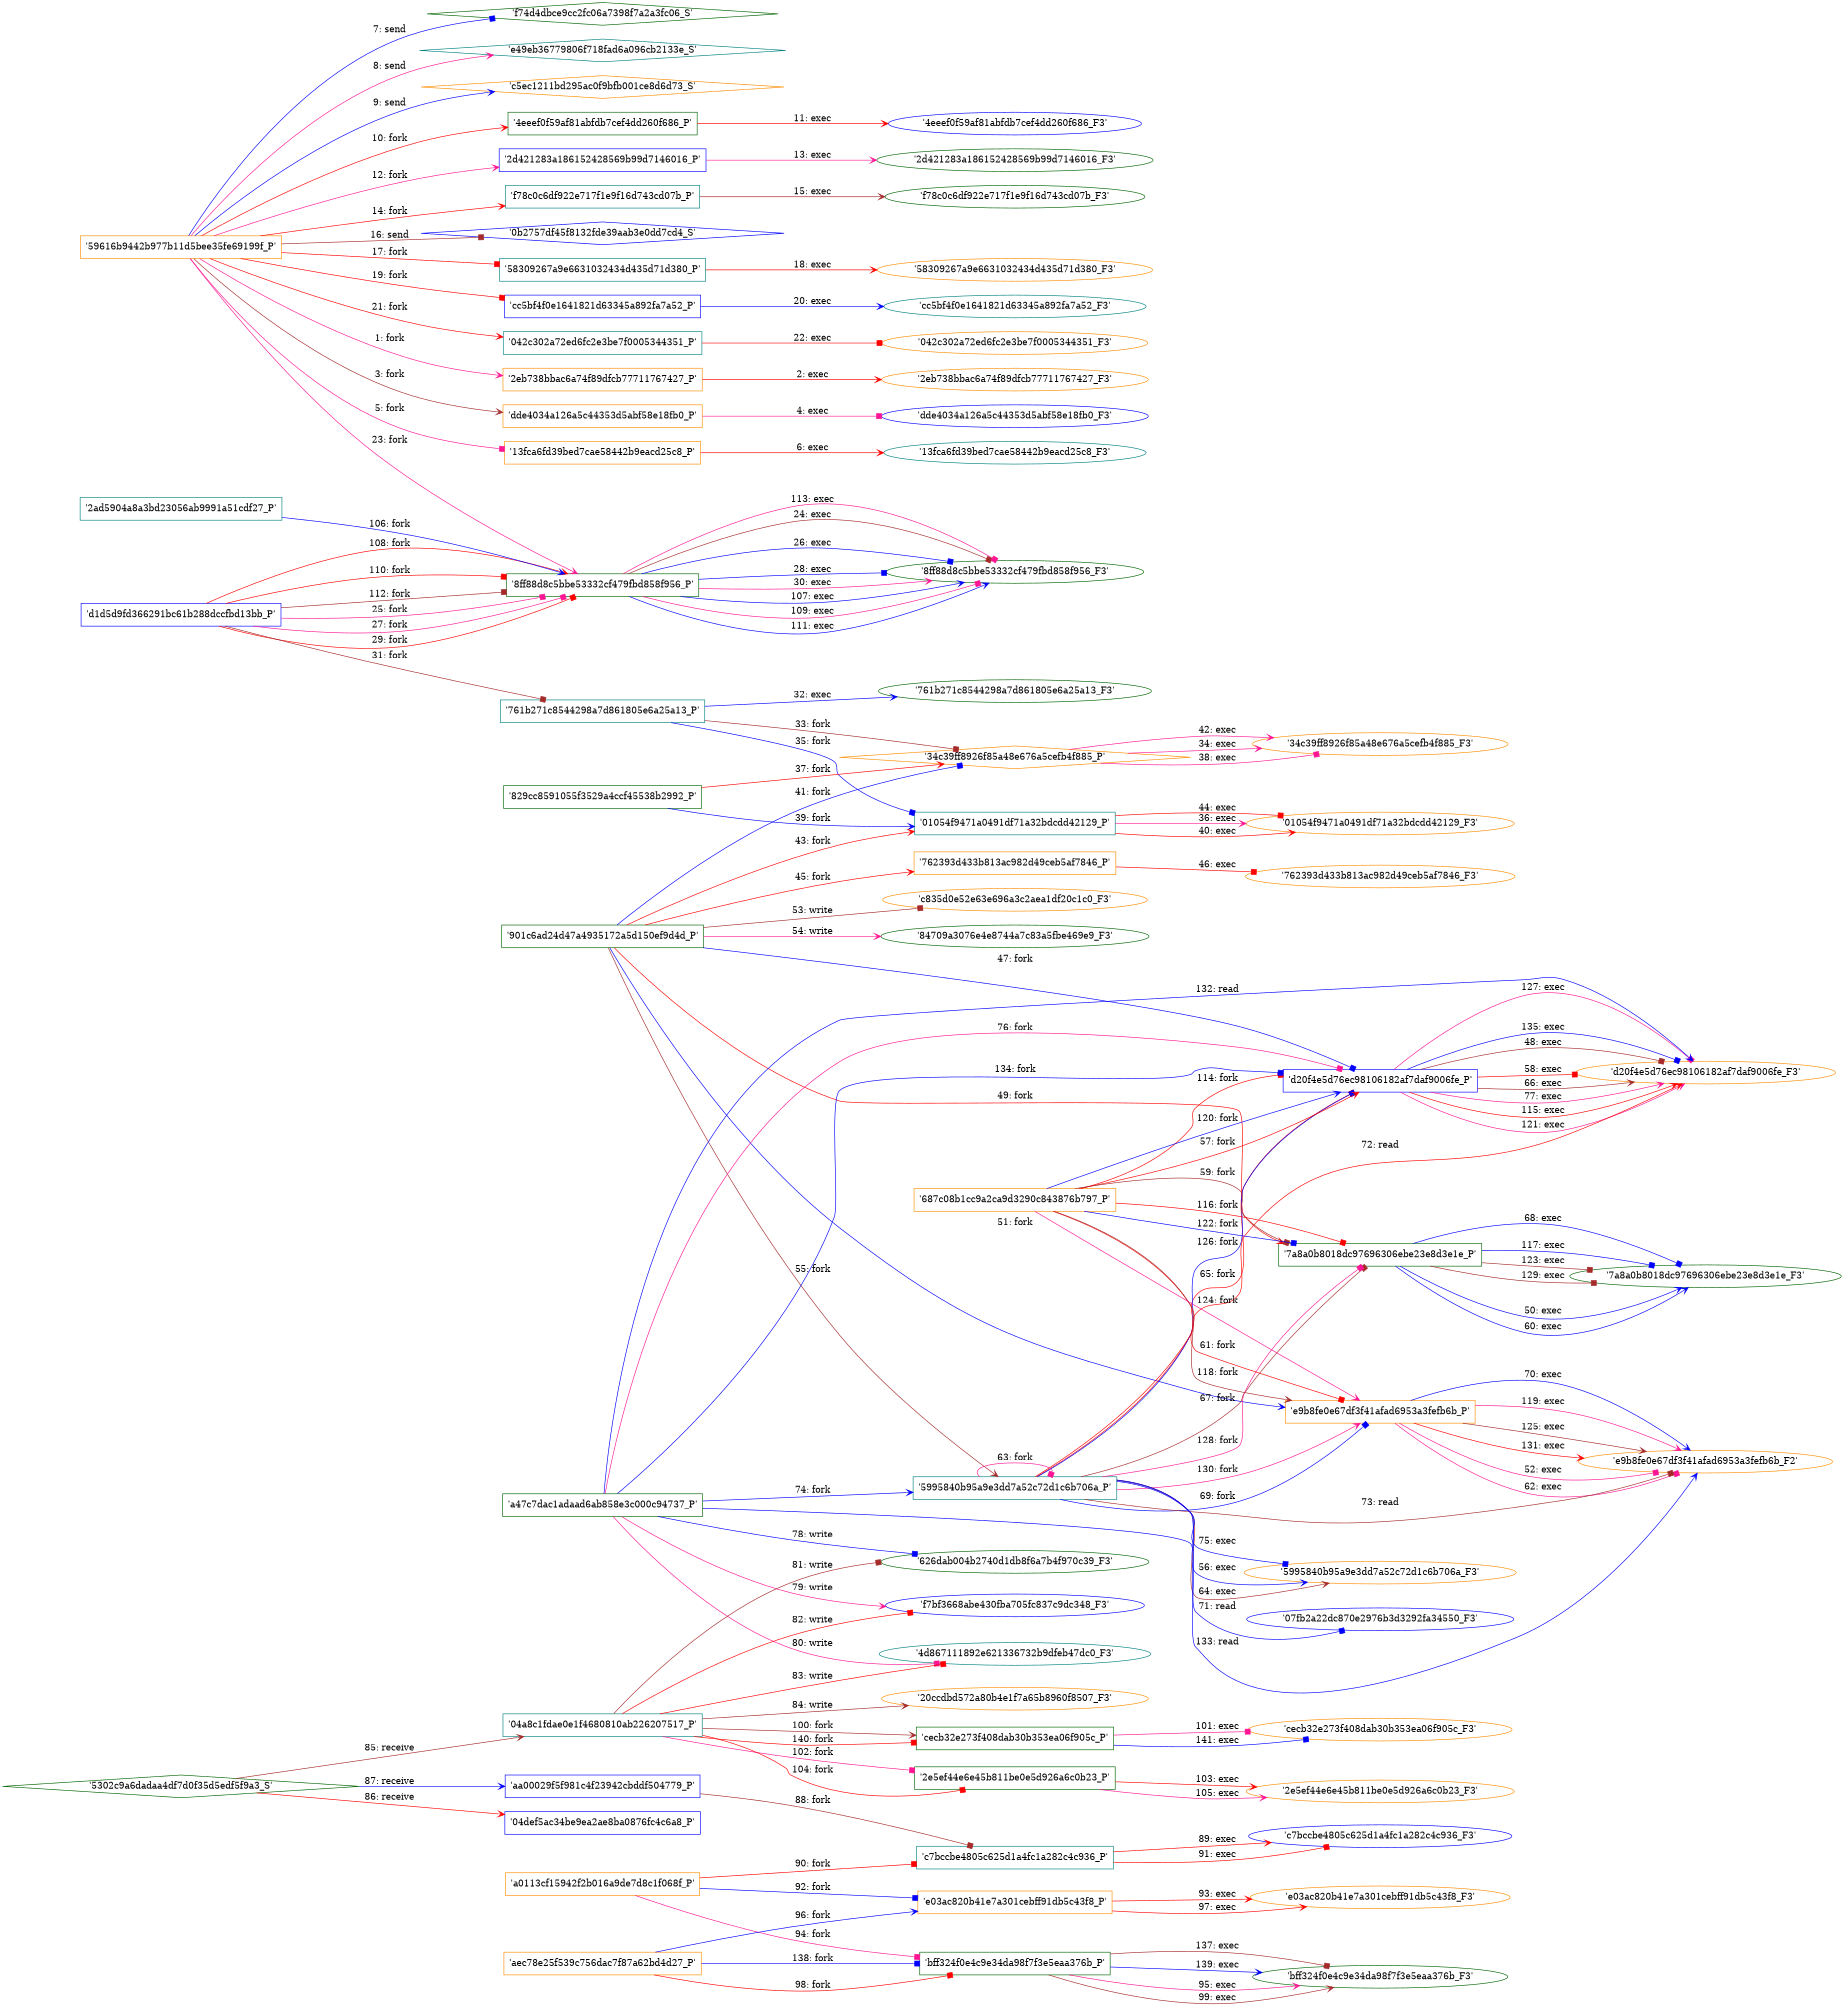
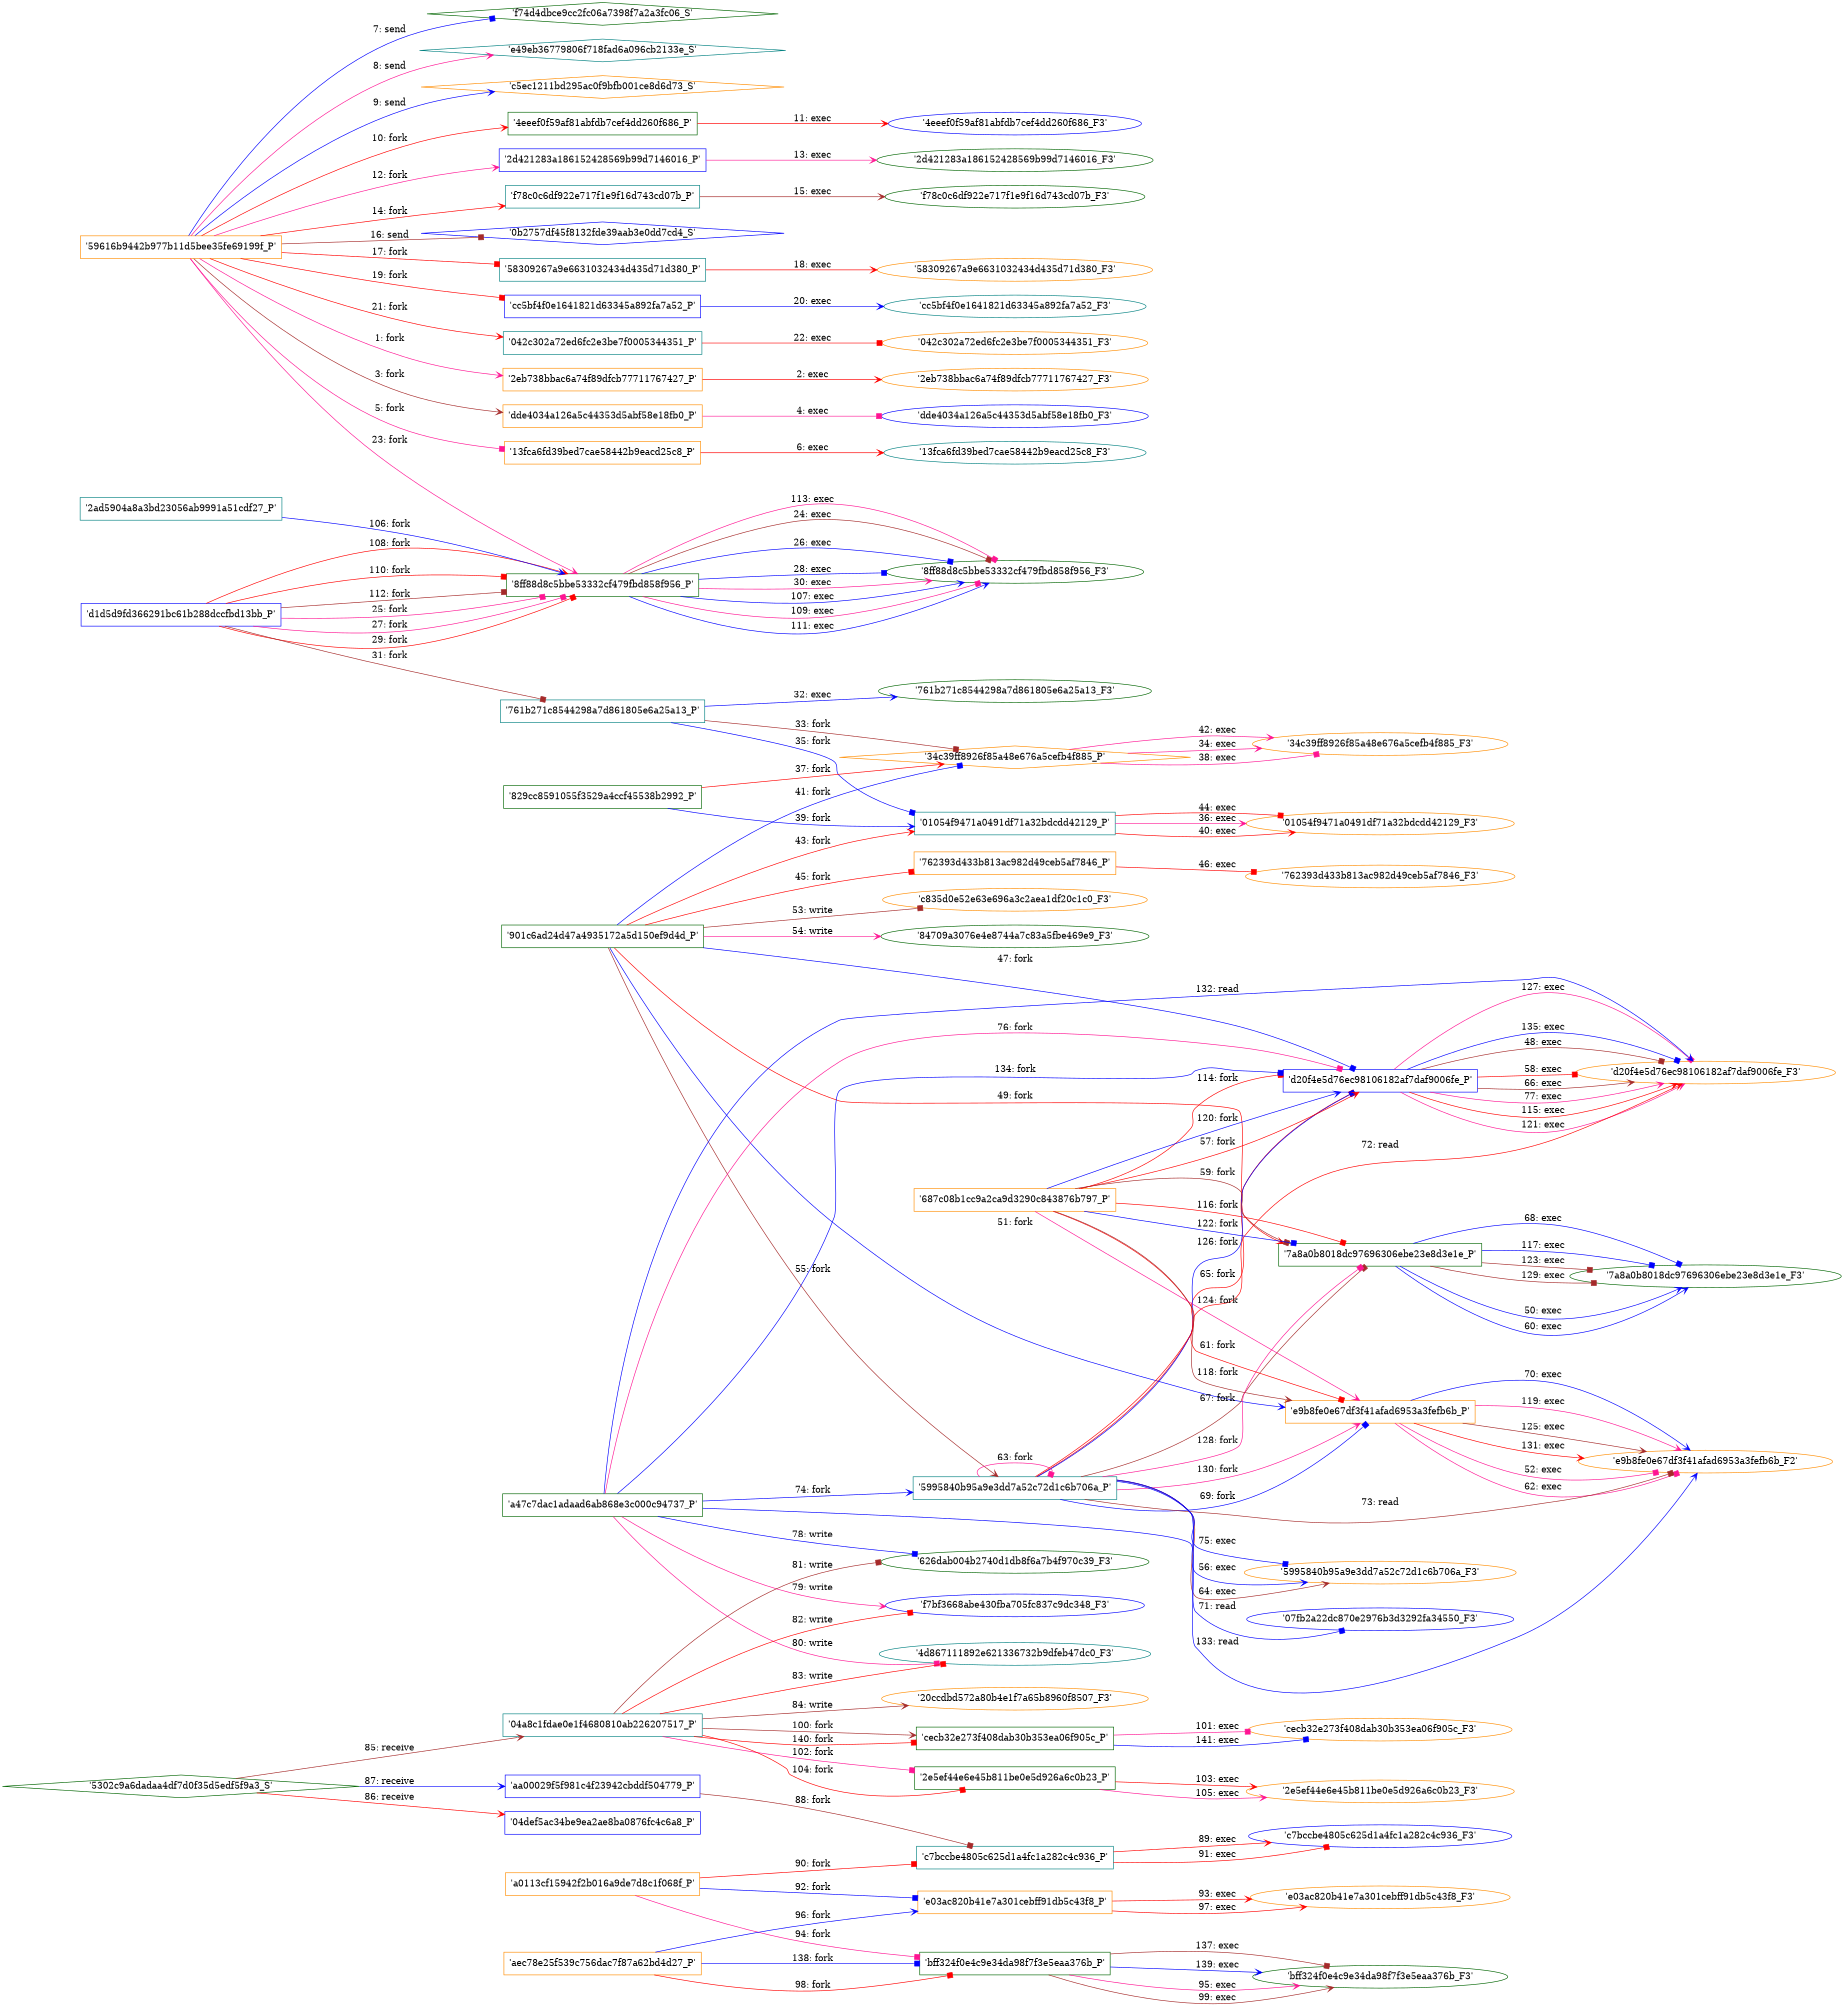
edge "'901c6ad24d47a4935172a5d150ef9d4d_P'" -> "'762393d433b813ac982d49ceb5af7846_P'": arrowhead vee -> box
node "'a47c7dac1adaad6ab858e3c000c94737_P'": label "'a47c7dac1adaad6ab858e3c000c94737_P'" -> "'a47c7dac1adaad6ab868e3c000c94737_P'"
